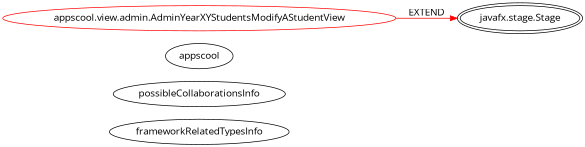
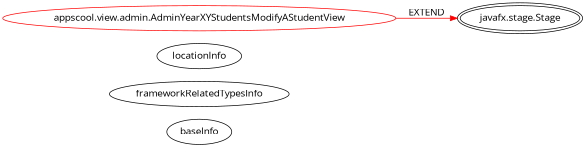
node "appscool": label "appscool" -> "locationInfo"
node "possibleCollaborationsInfo": removed
node "baseInfo": added
